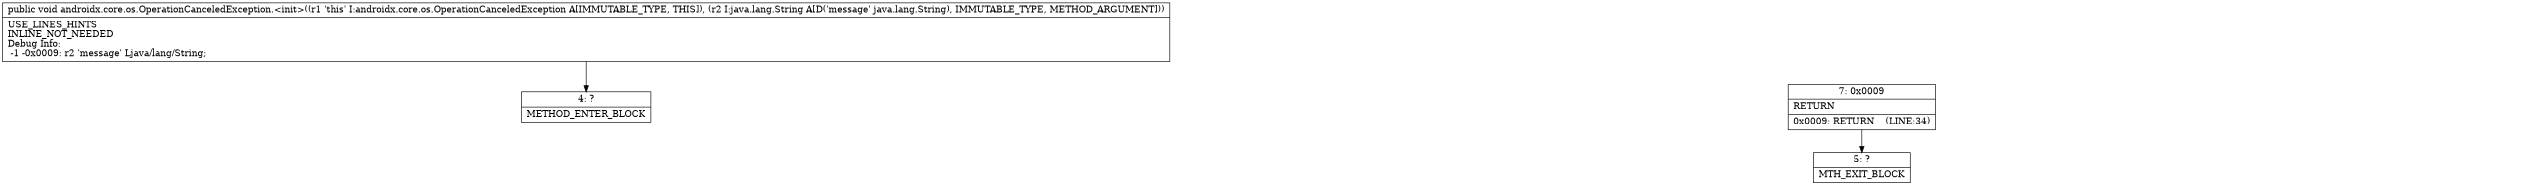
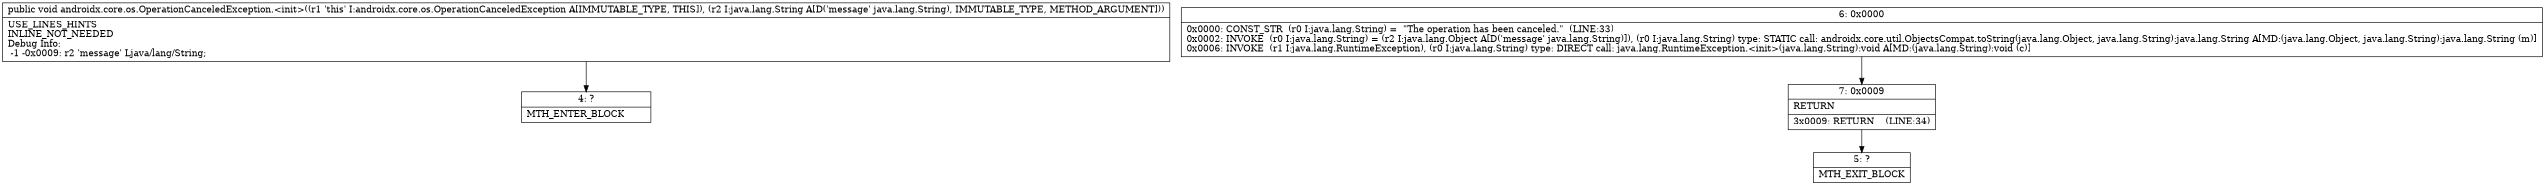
node "6: 0x0000": added
node "4: ?": text "METHOD_ENTER_BLOCK" -> "MTH_ENTER_BLOCK"
node "7: 0x0009": text "0x0009: RETURN    (LINE:34)" -> "3x0009: RETURN    (LINE:34)"
